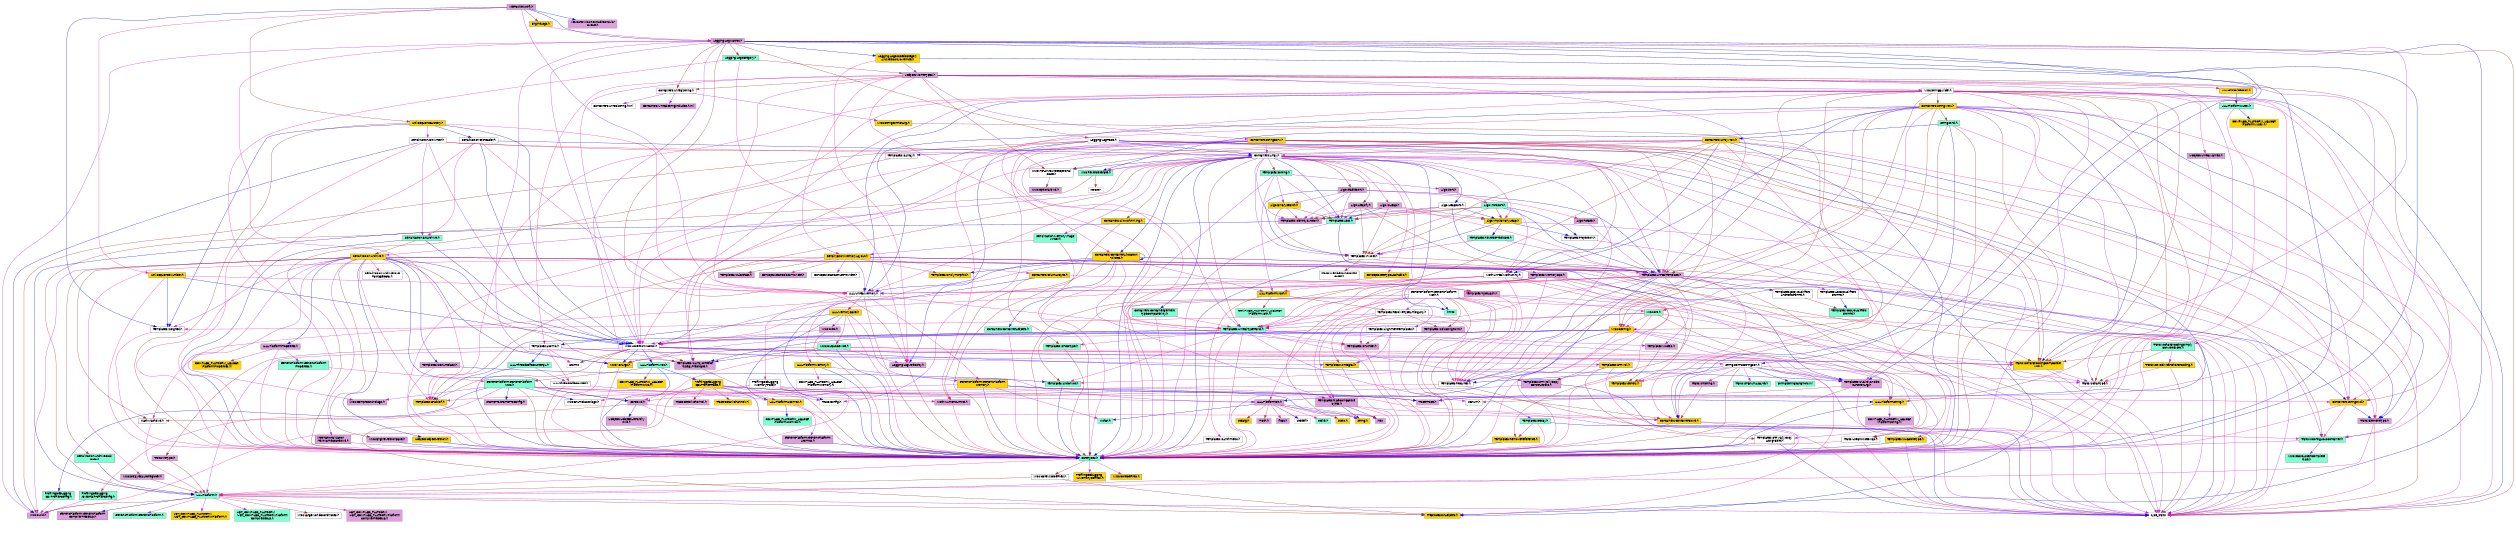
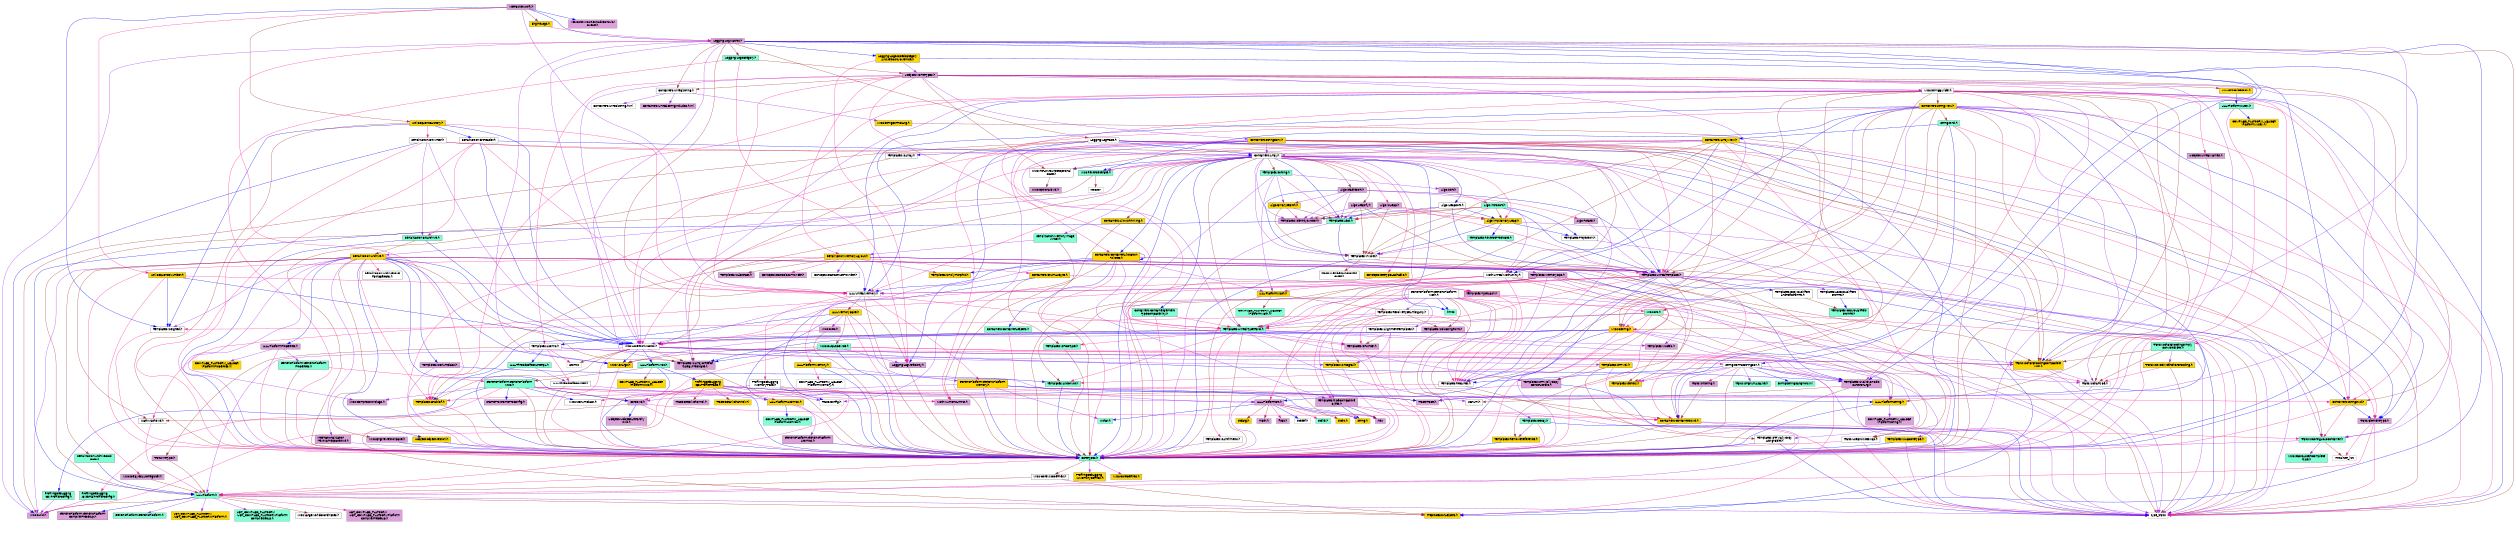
node "Misc/EnumClassFlags.h": label "Misc/EnumClassFlags.h" -> "Misc/IsEnumClass.h"
node "initializer_list": added
